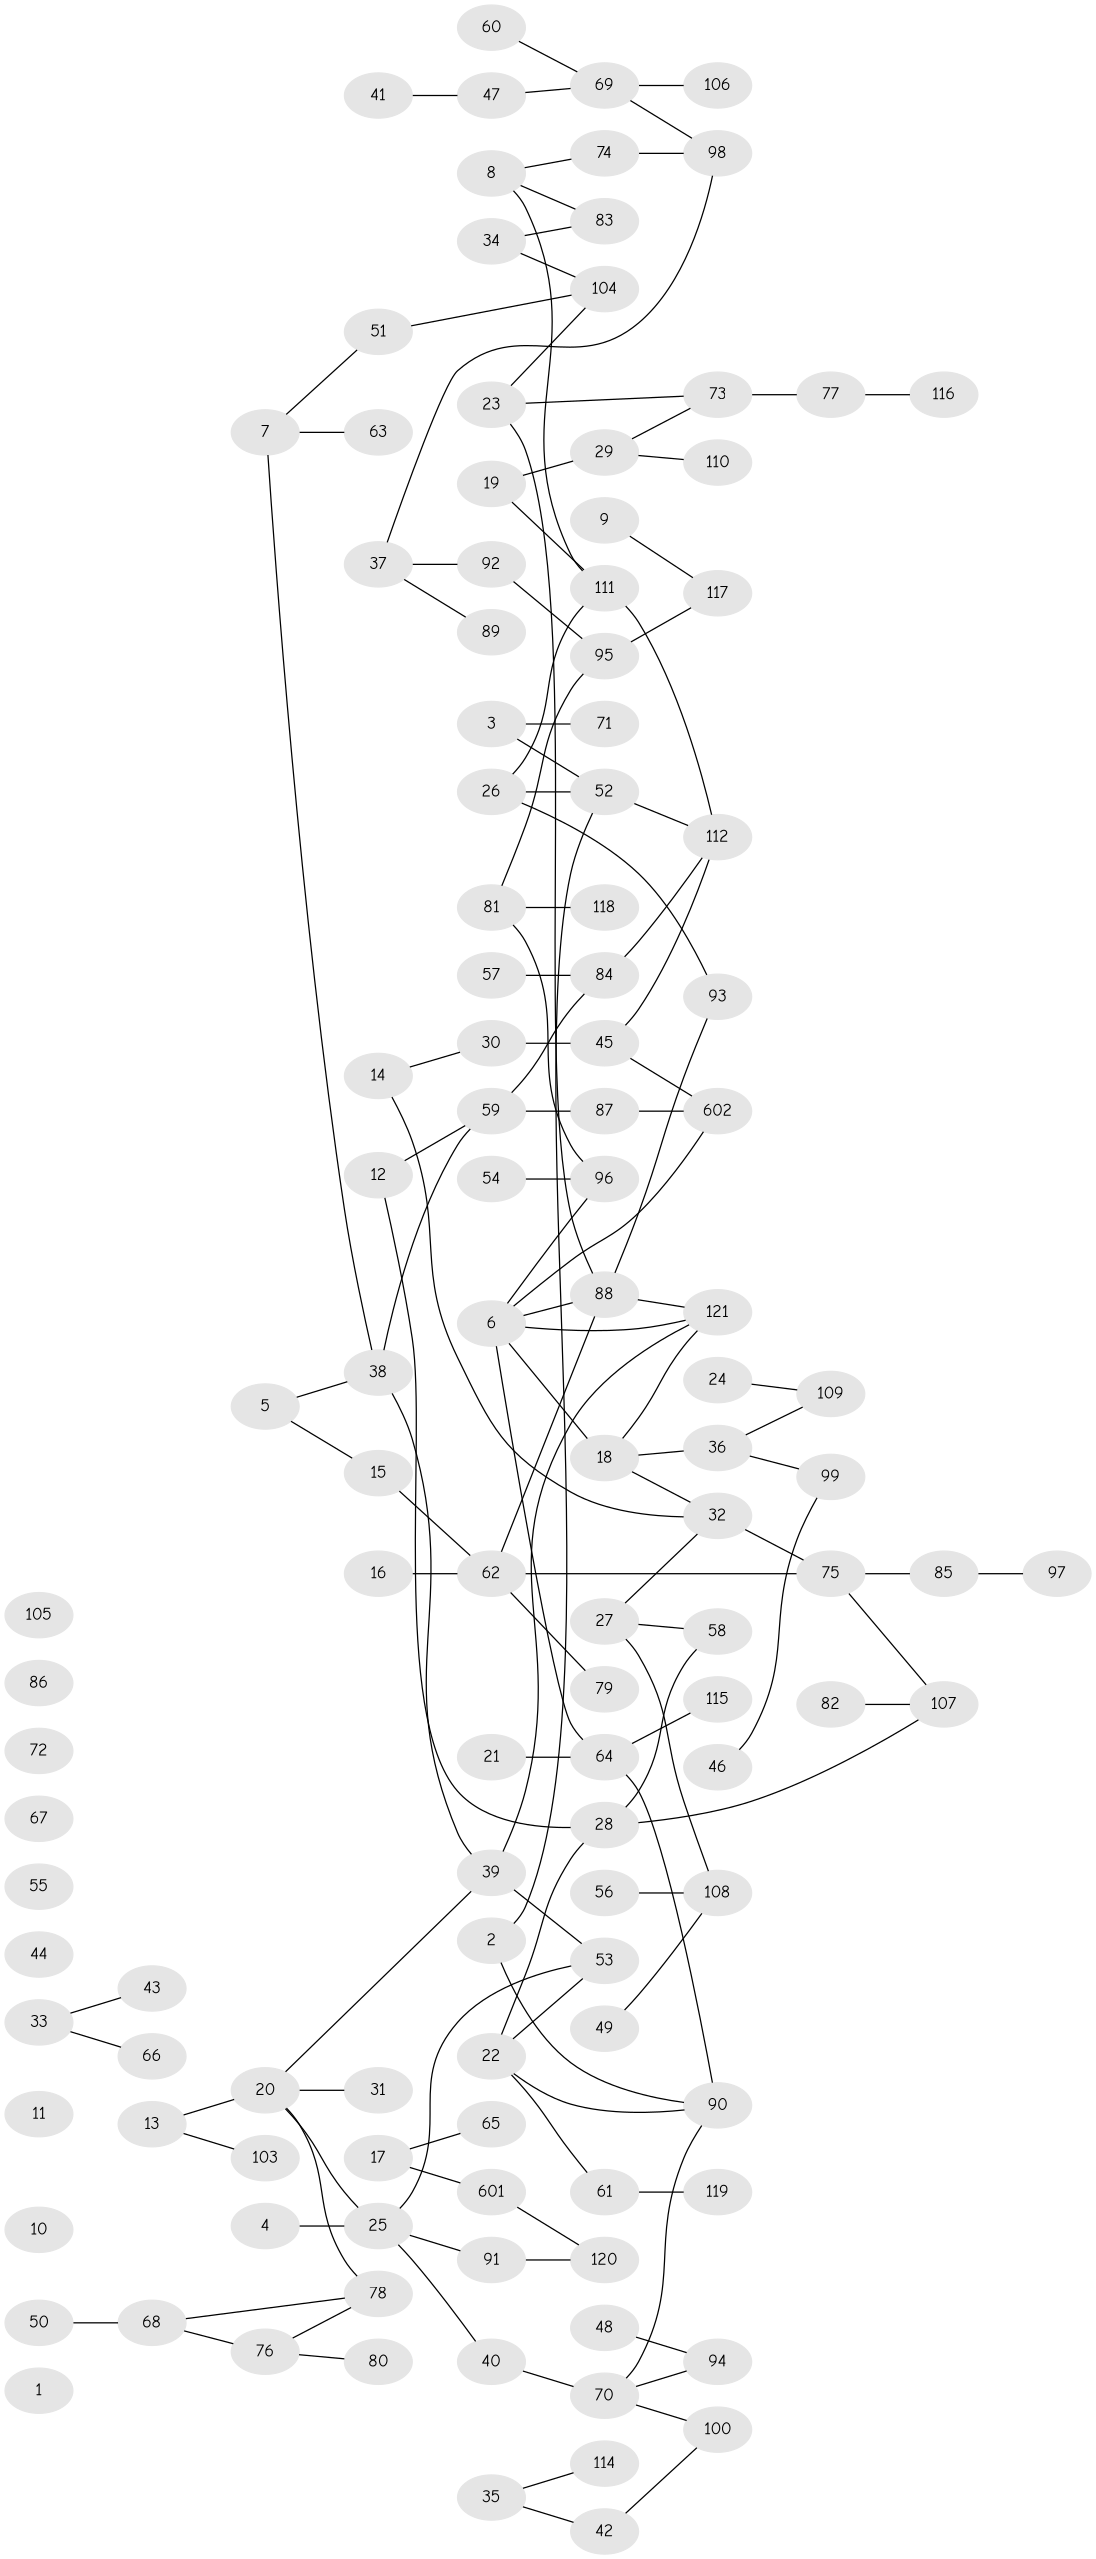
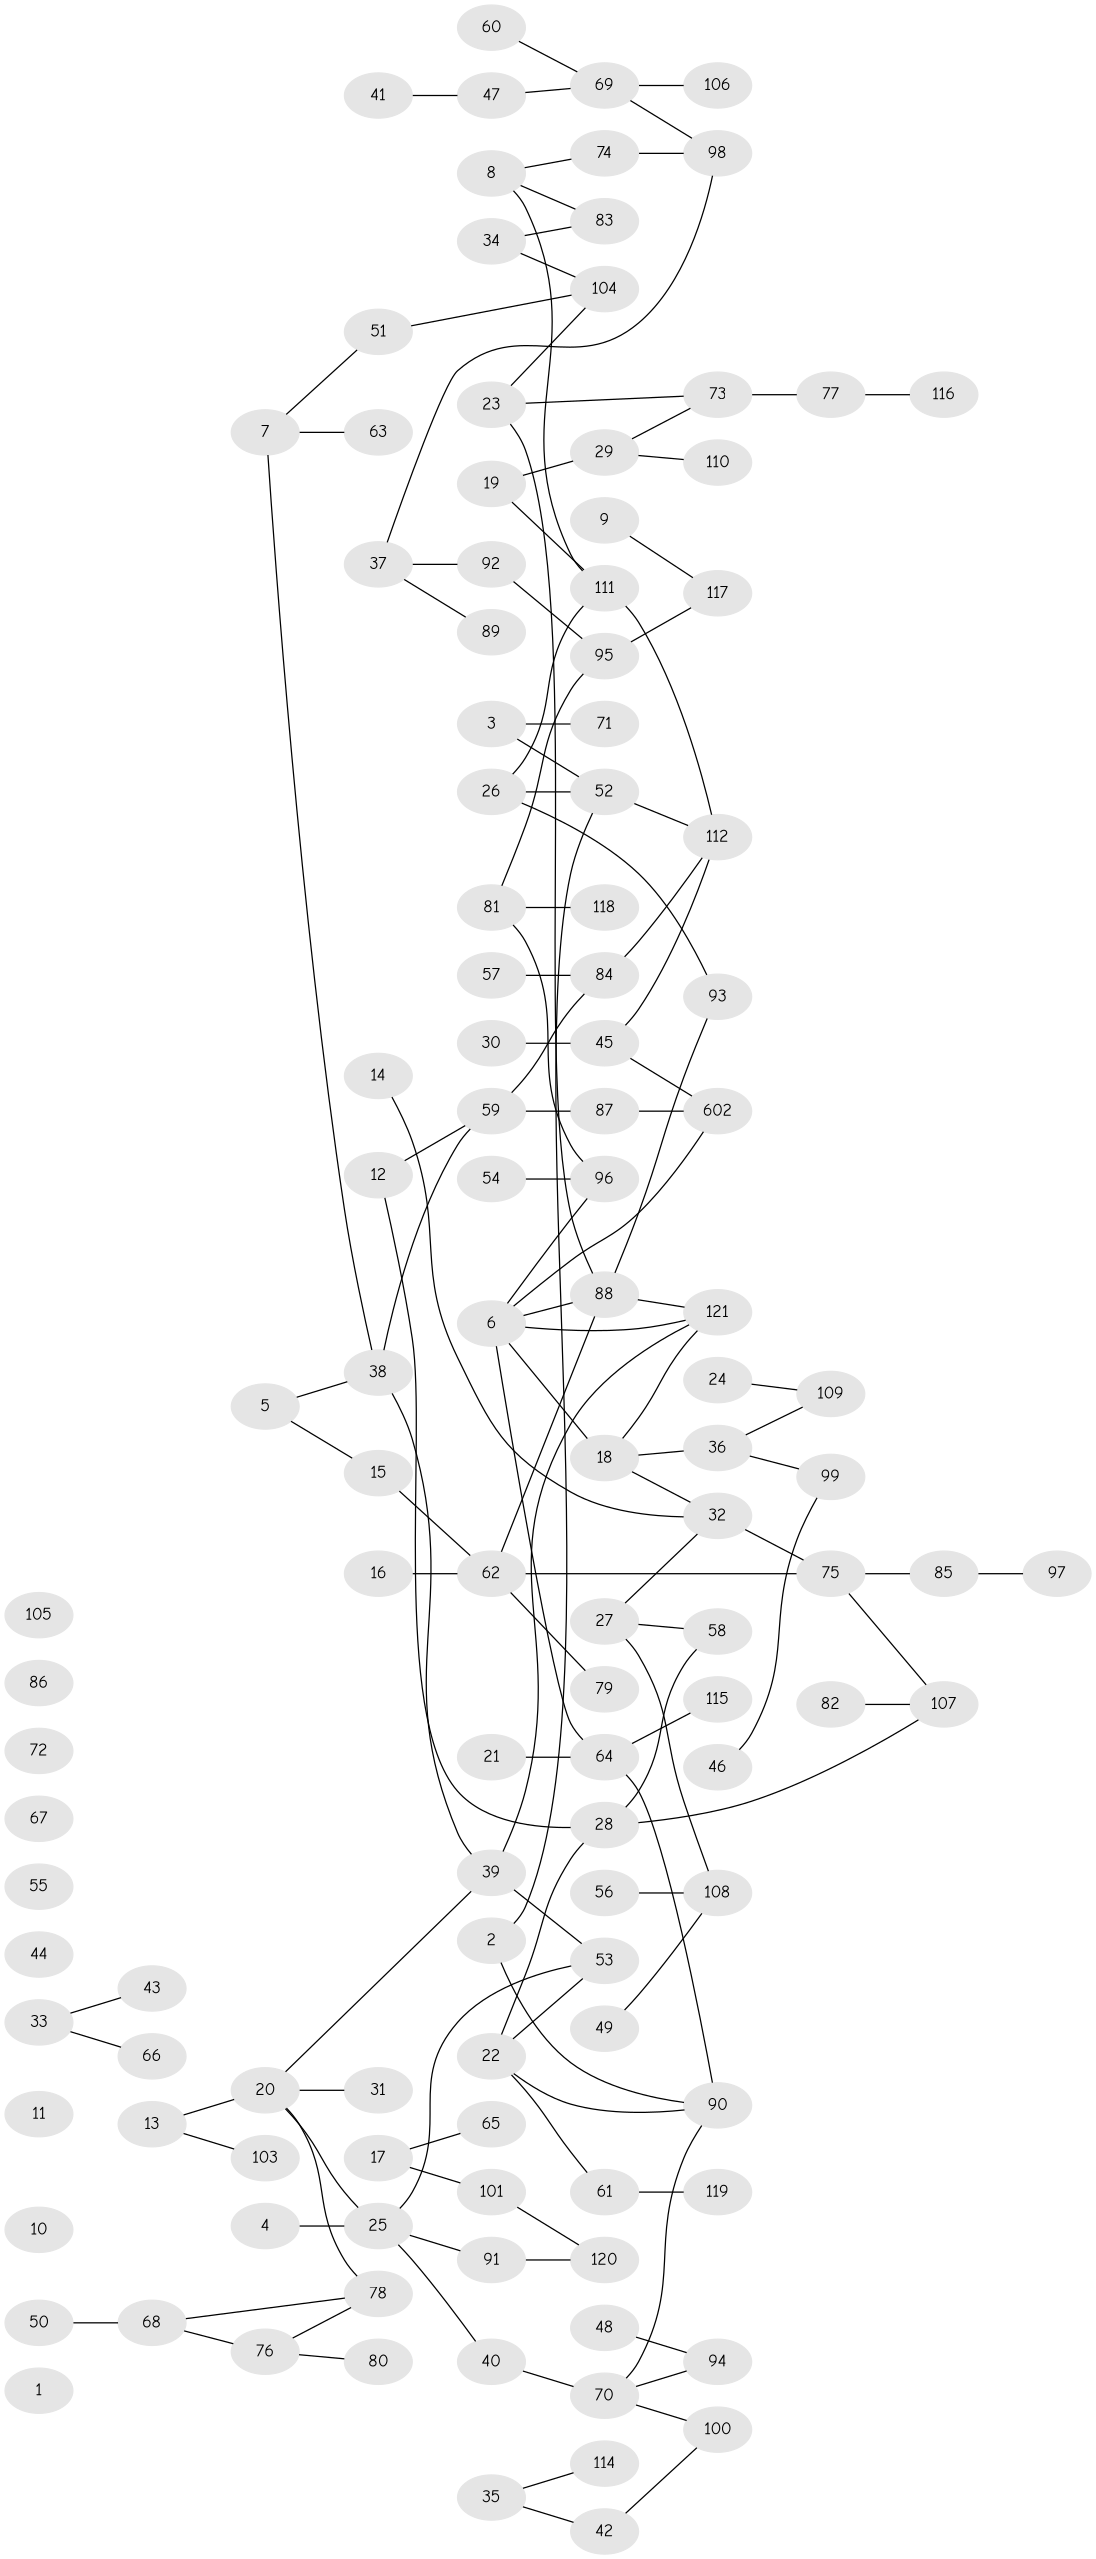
edge "30" -- "14": removed
node "601": label "601" -> "101"
